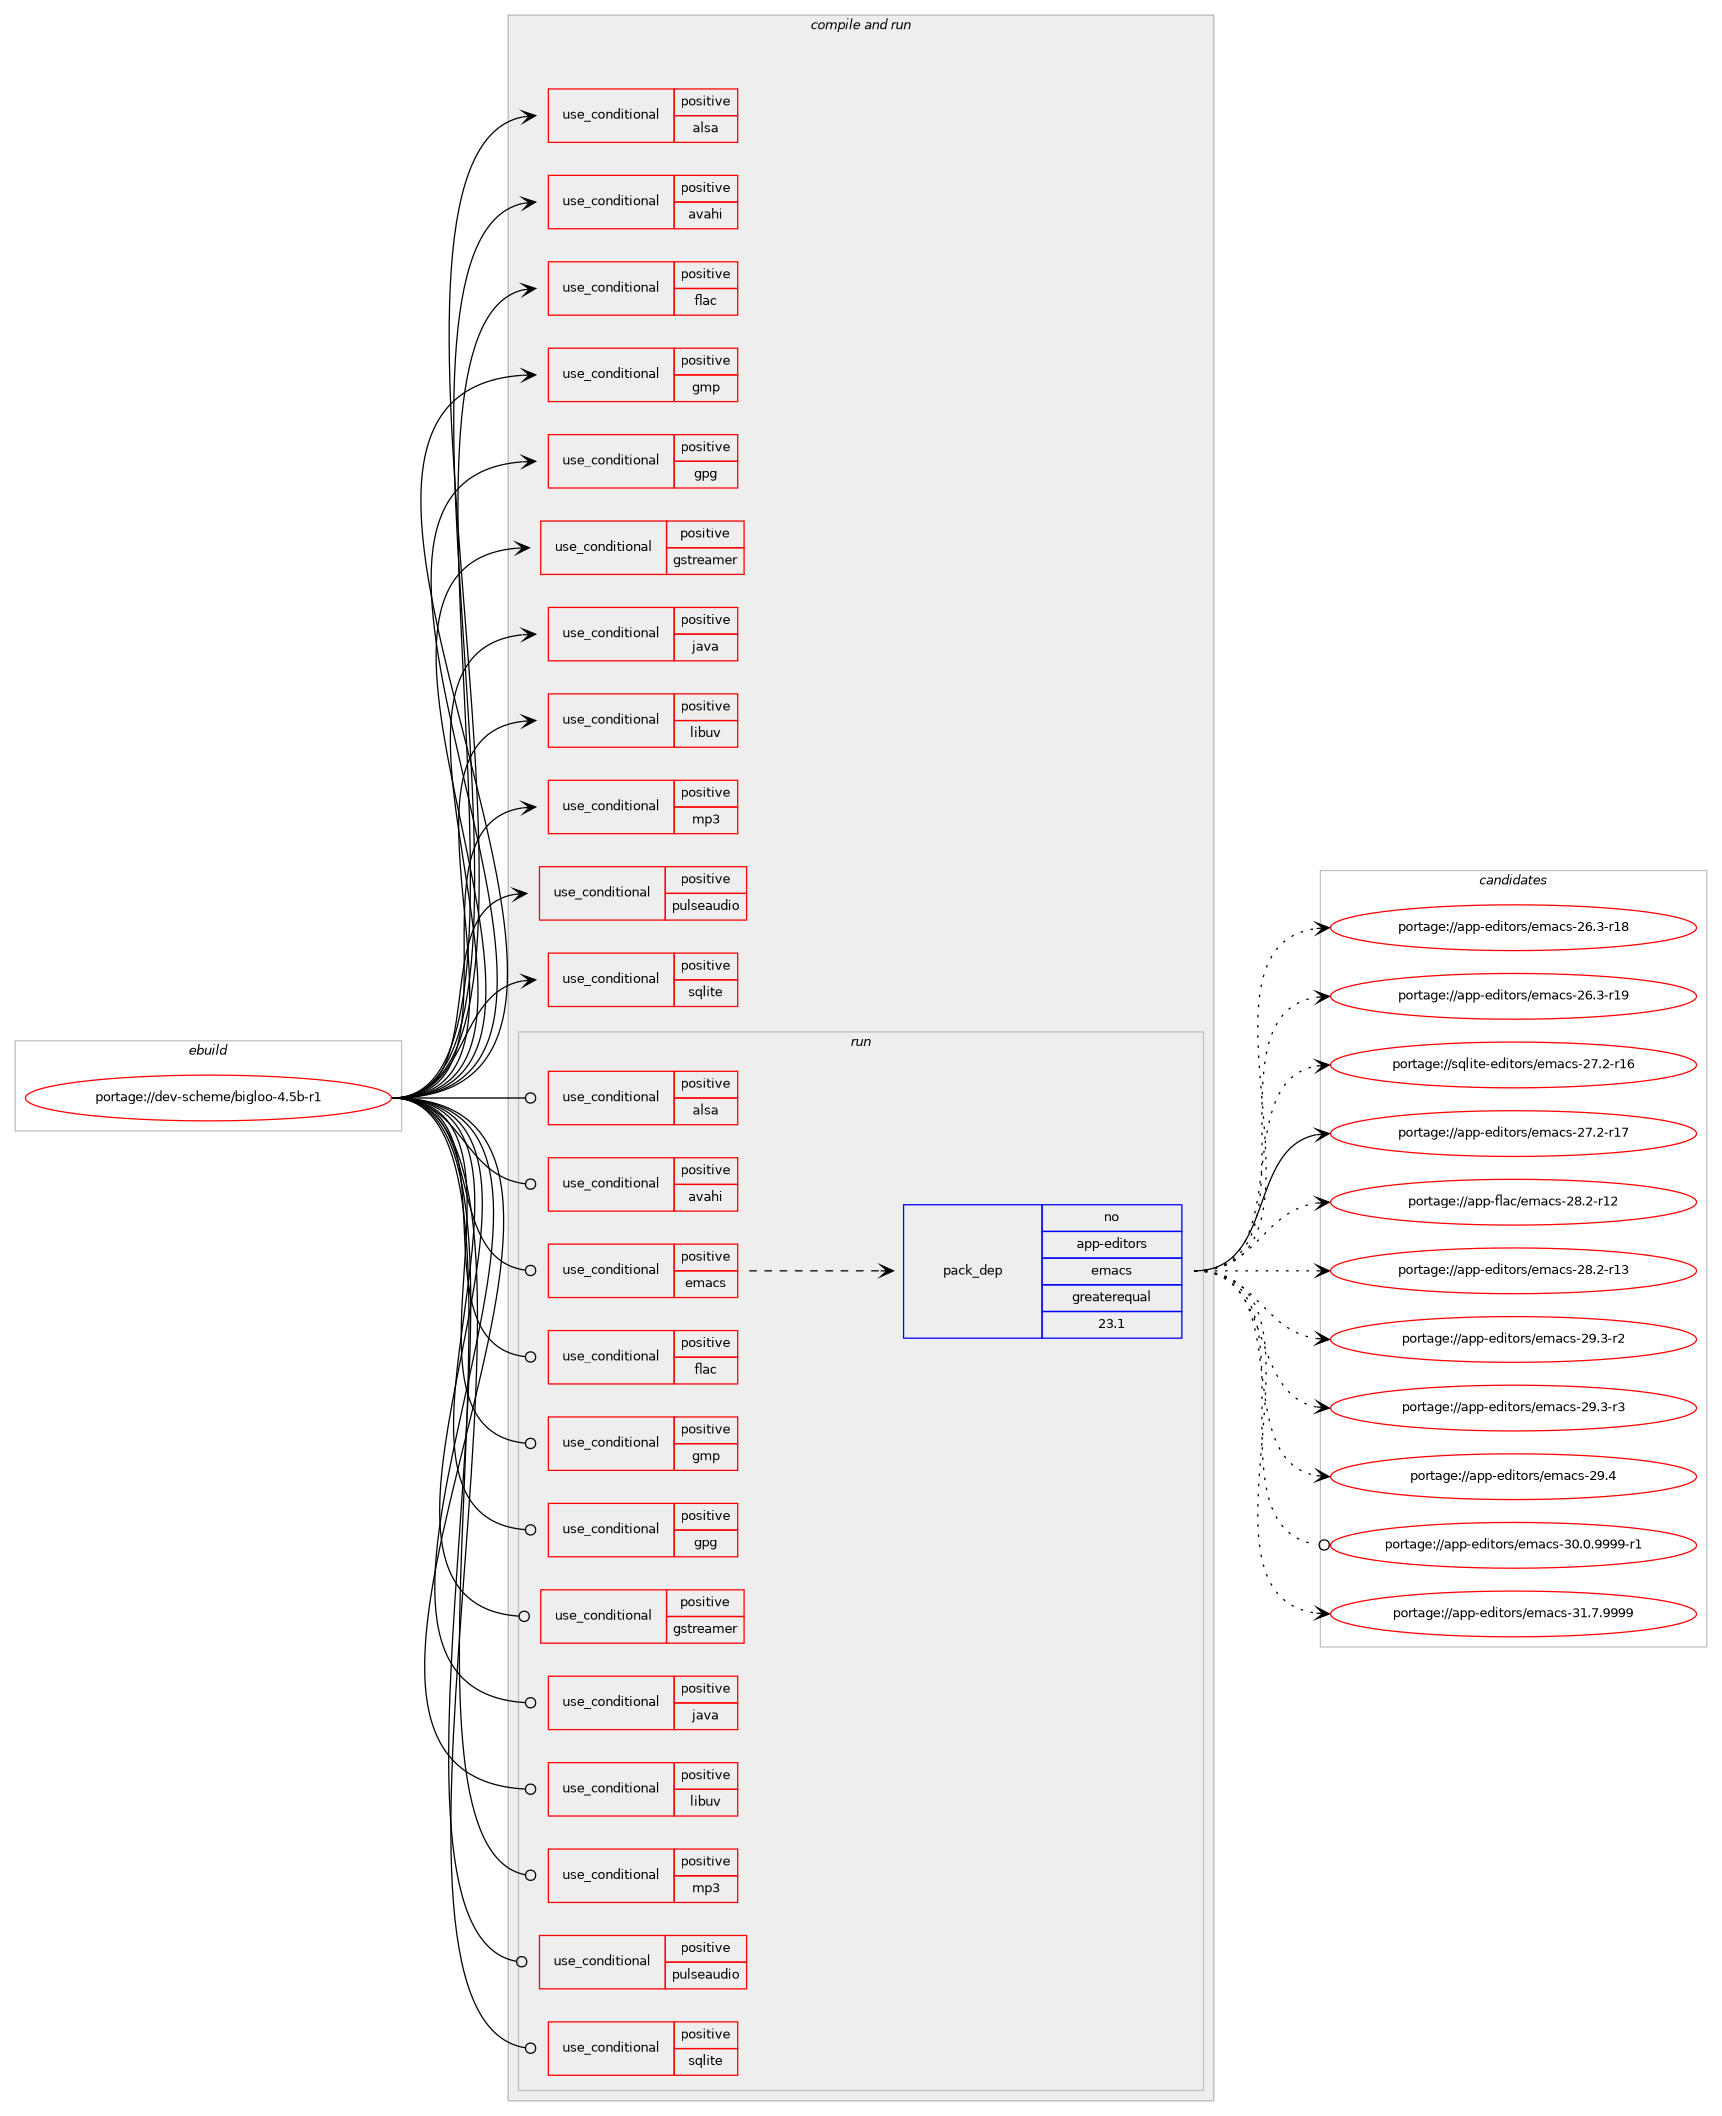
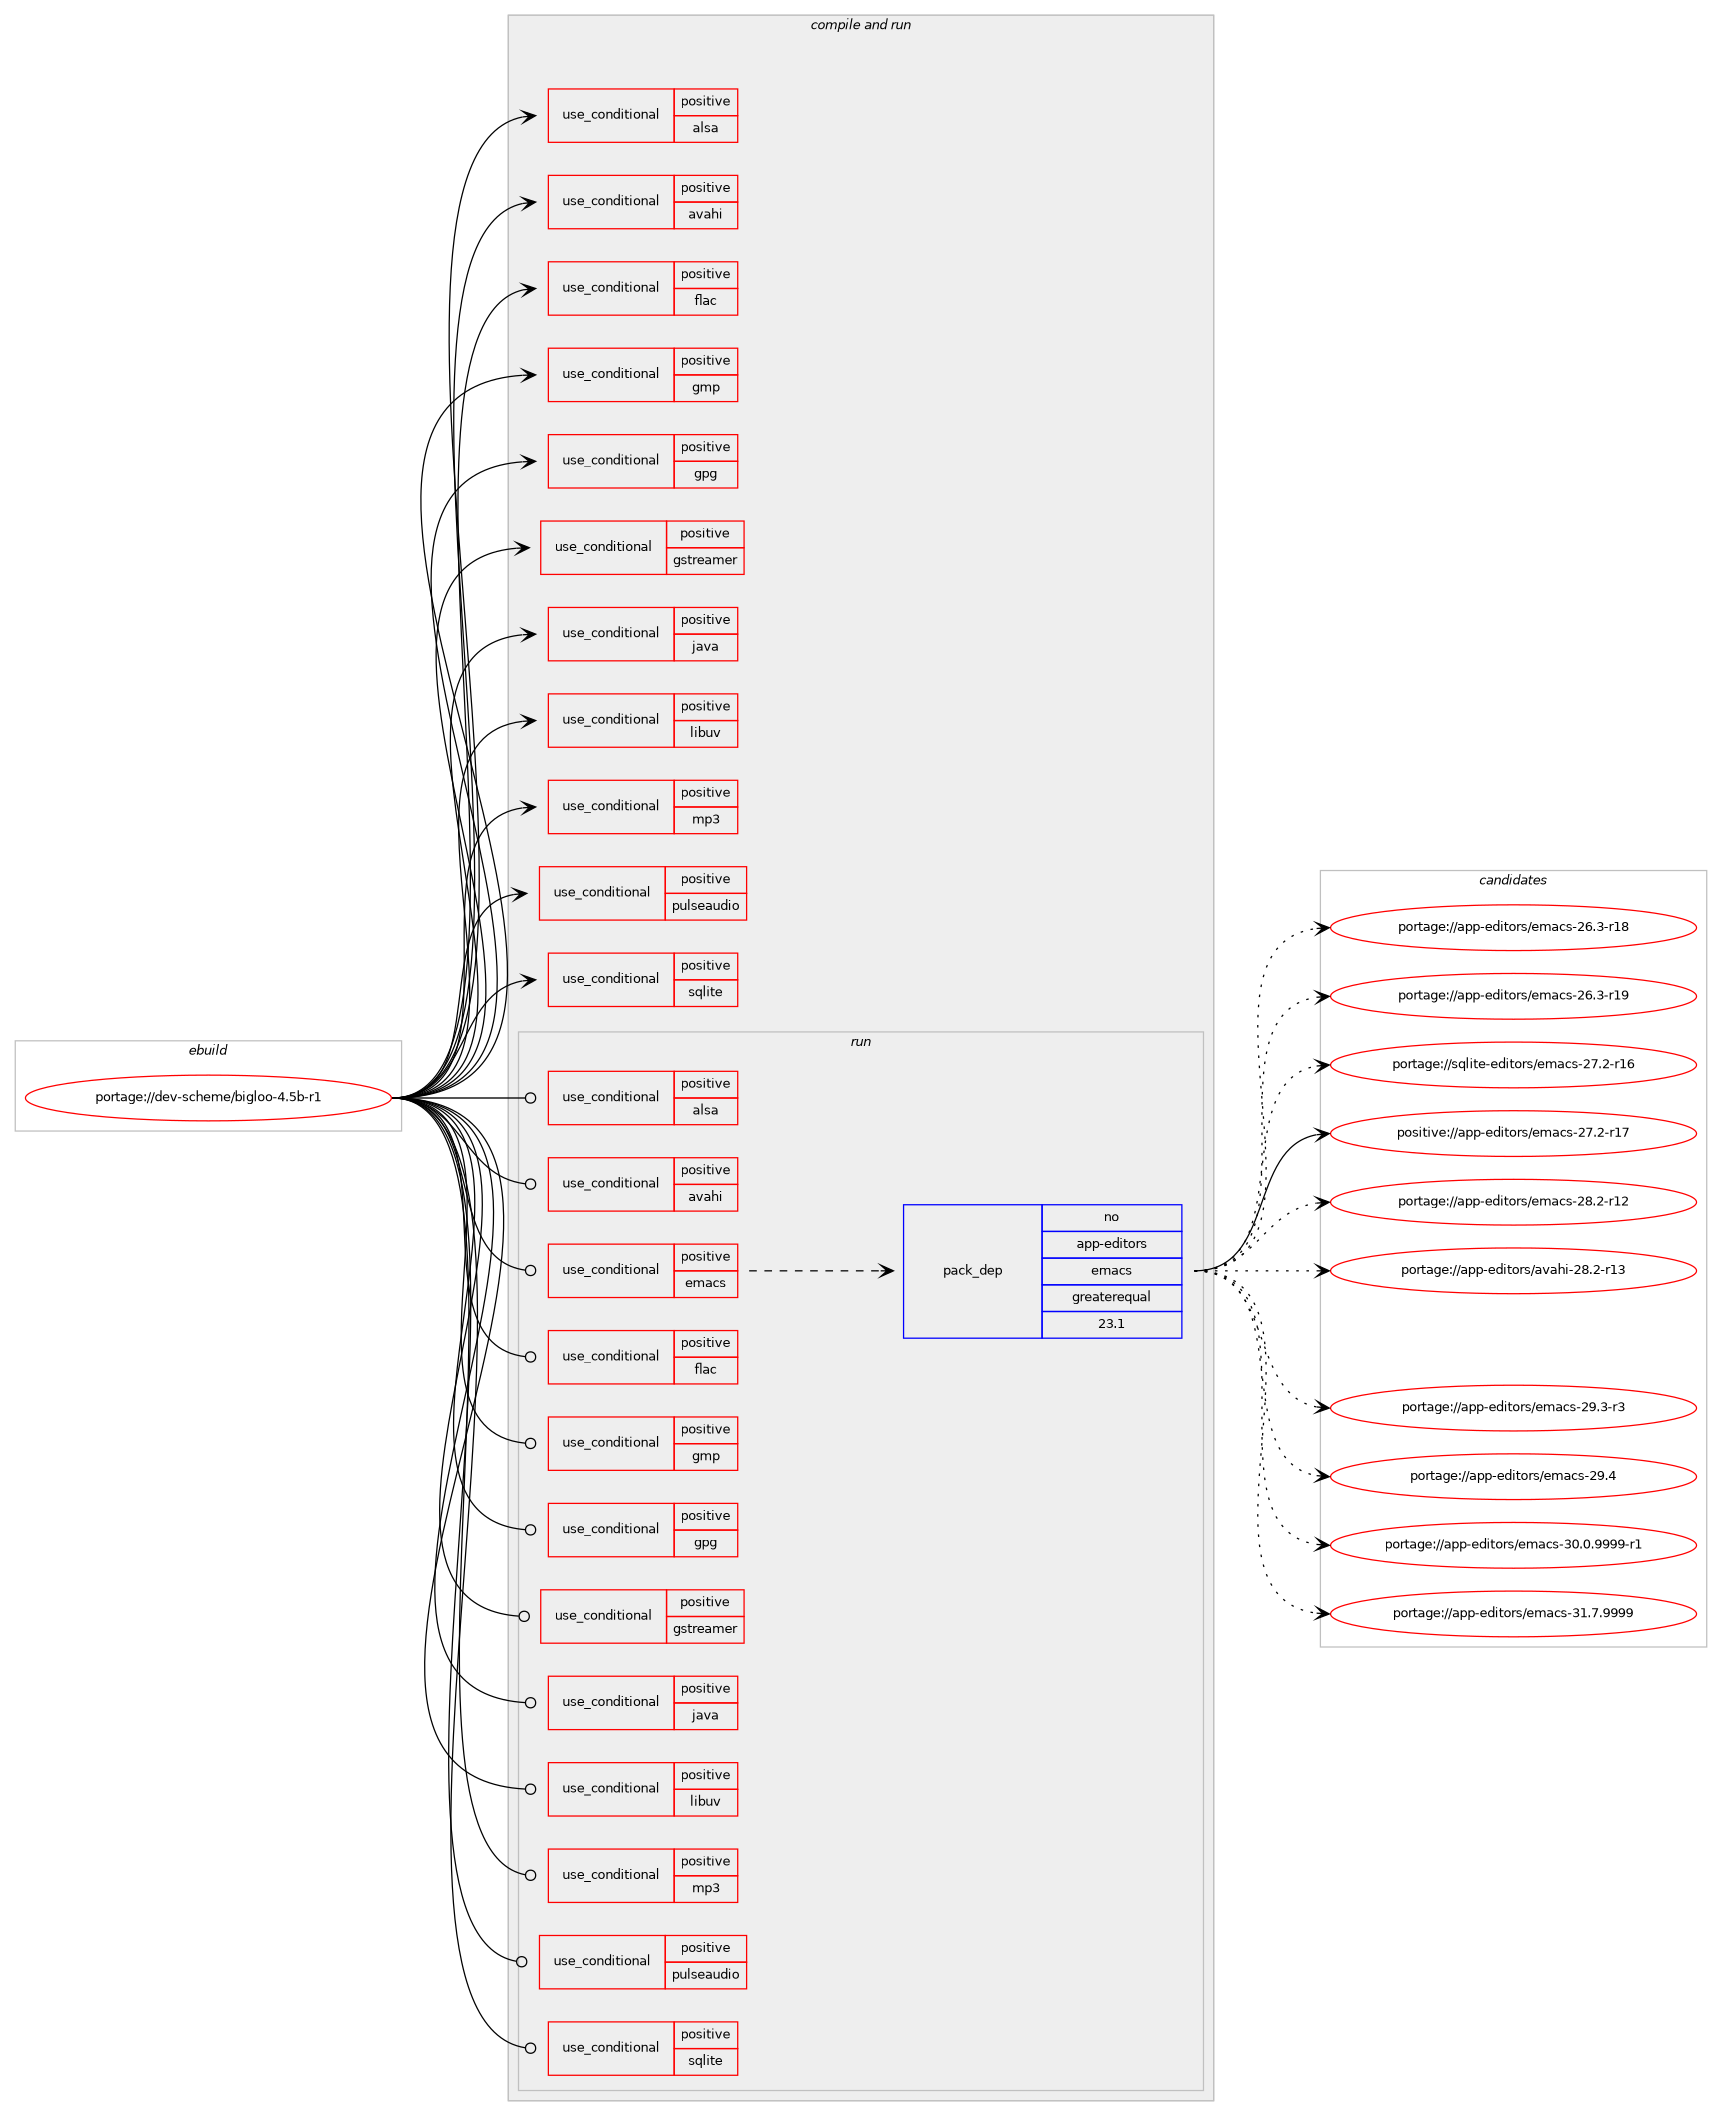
node "portage://app-editors/emacs-27.2-r17": label "portage://app-editors/emacs-27.2-r17" -> "positive://app-editors/emacs-27.2-r17"
node "portage://app-flac/emacs-28.2-r12": label "portage://app-flac/emacs-28.2-r12" -> "portage://app-editors/emacs-28.2-r12"
node "portage://app-editors/emacs-28.2-r13": label "portage://app-editors/emacs-28.2-r13" -> "portage://app-editors/avahi-28.2-r13"
node "portage://app-editors/emacs-29.3-r2": removed
edge "pack_dep" -> "portage://app-editors/emacs-30.0.9999-r1": arrowhead odot -> vee
